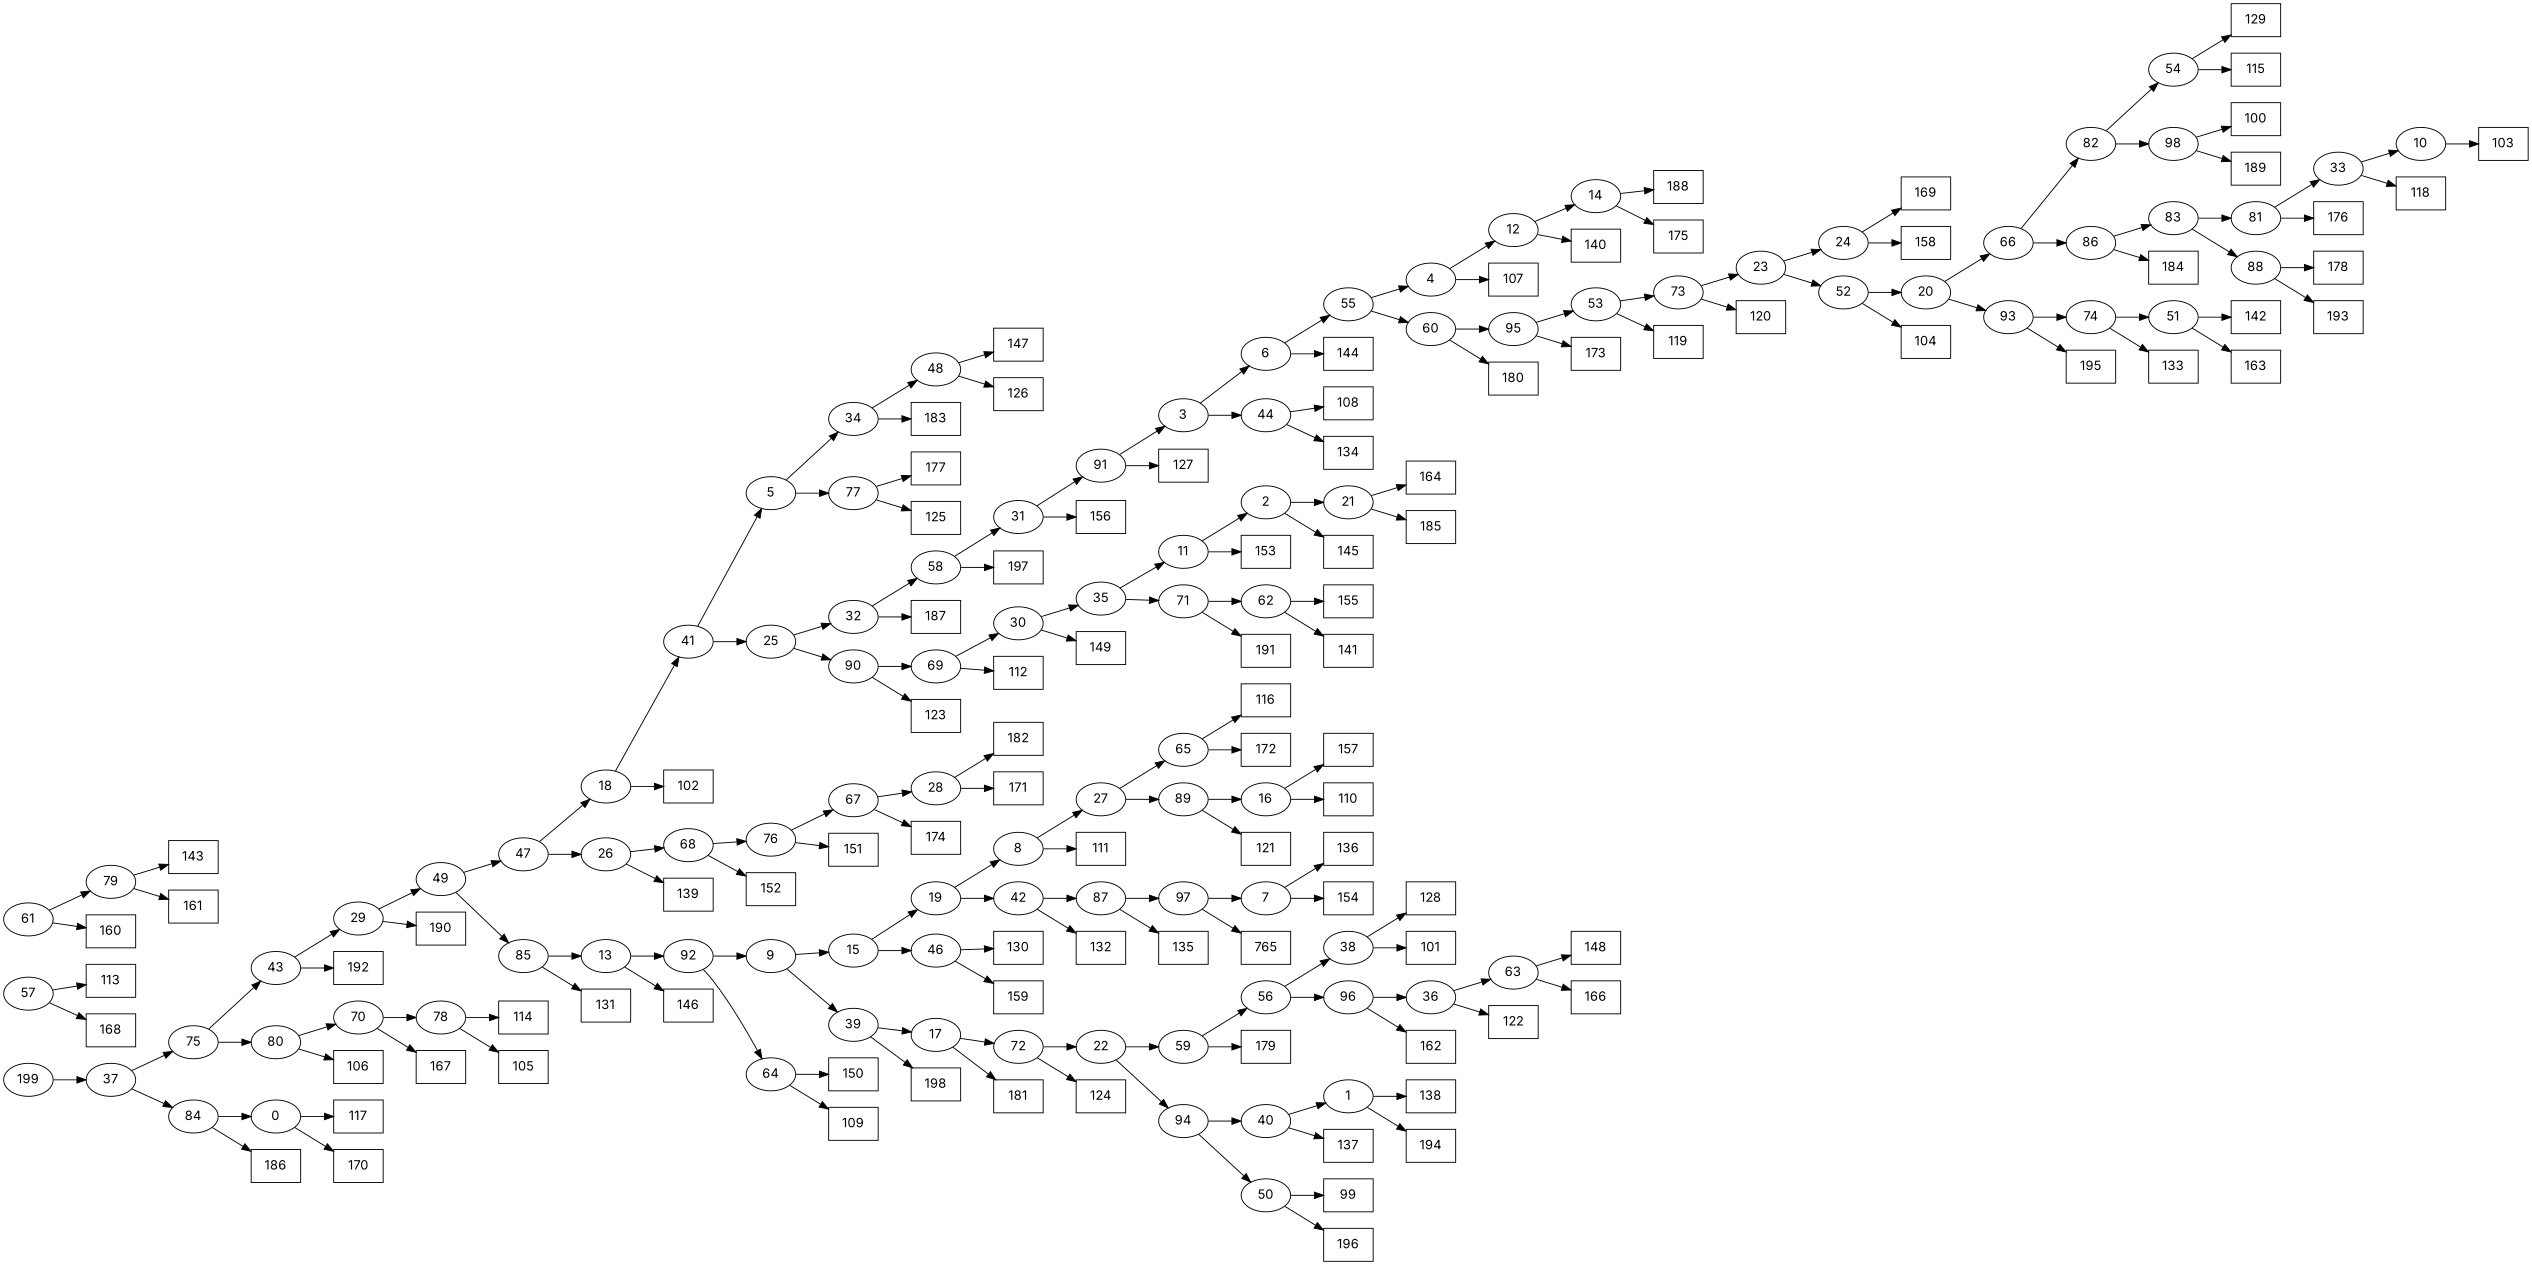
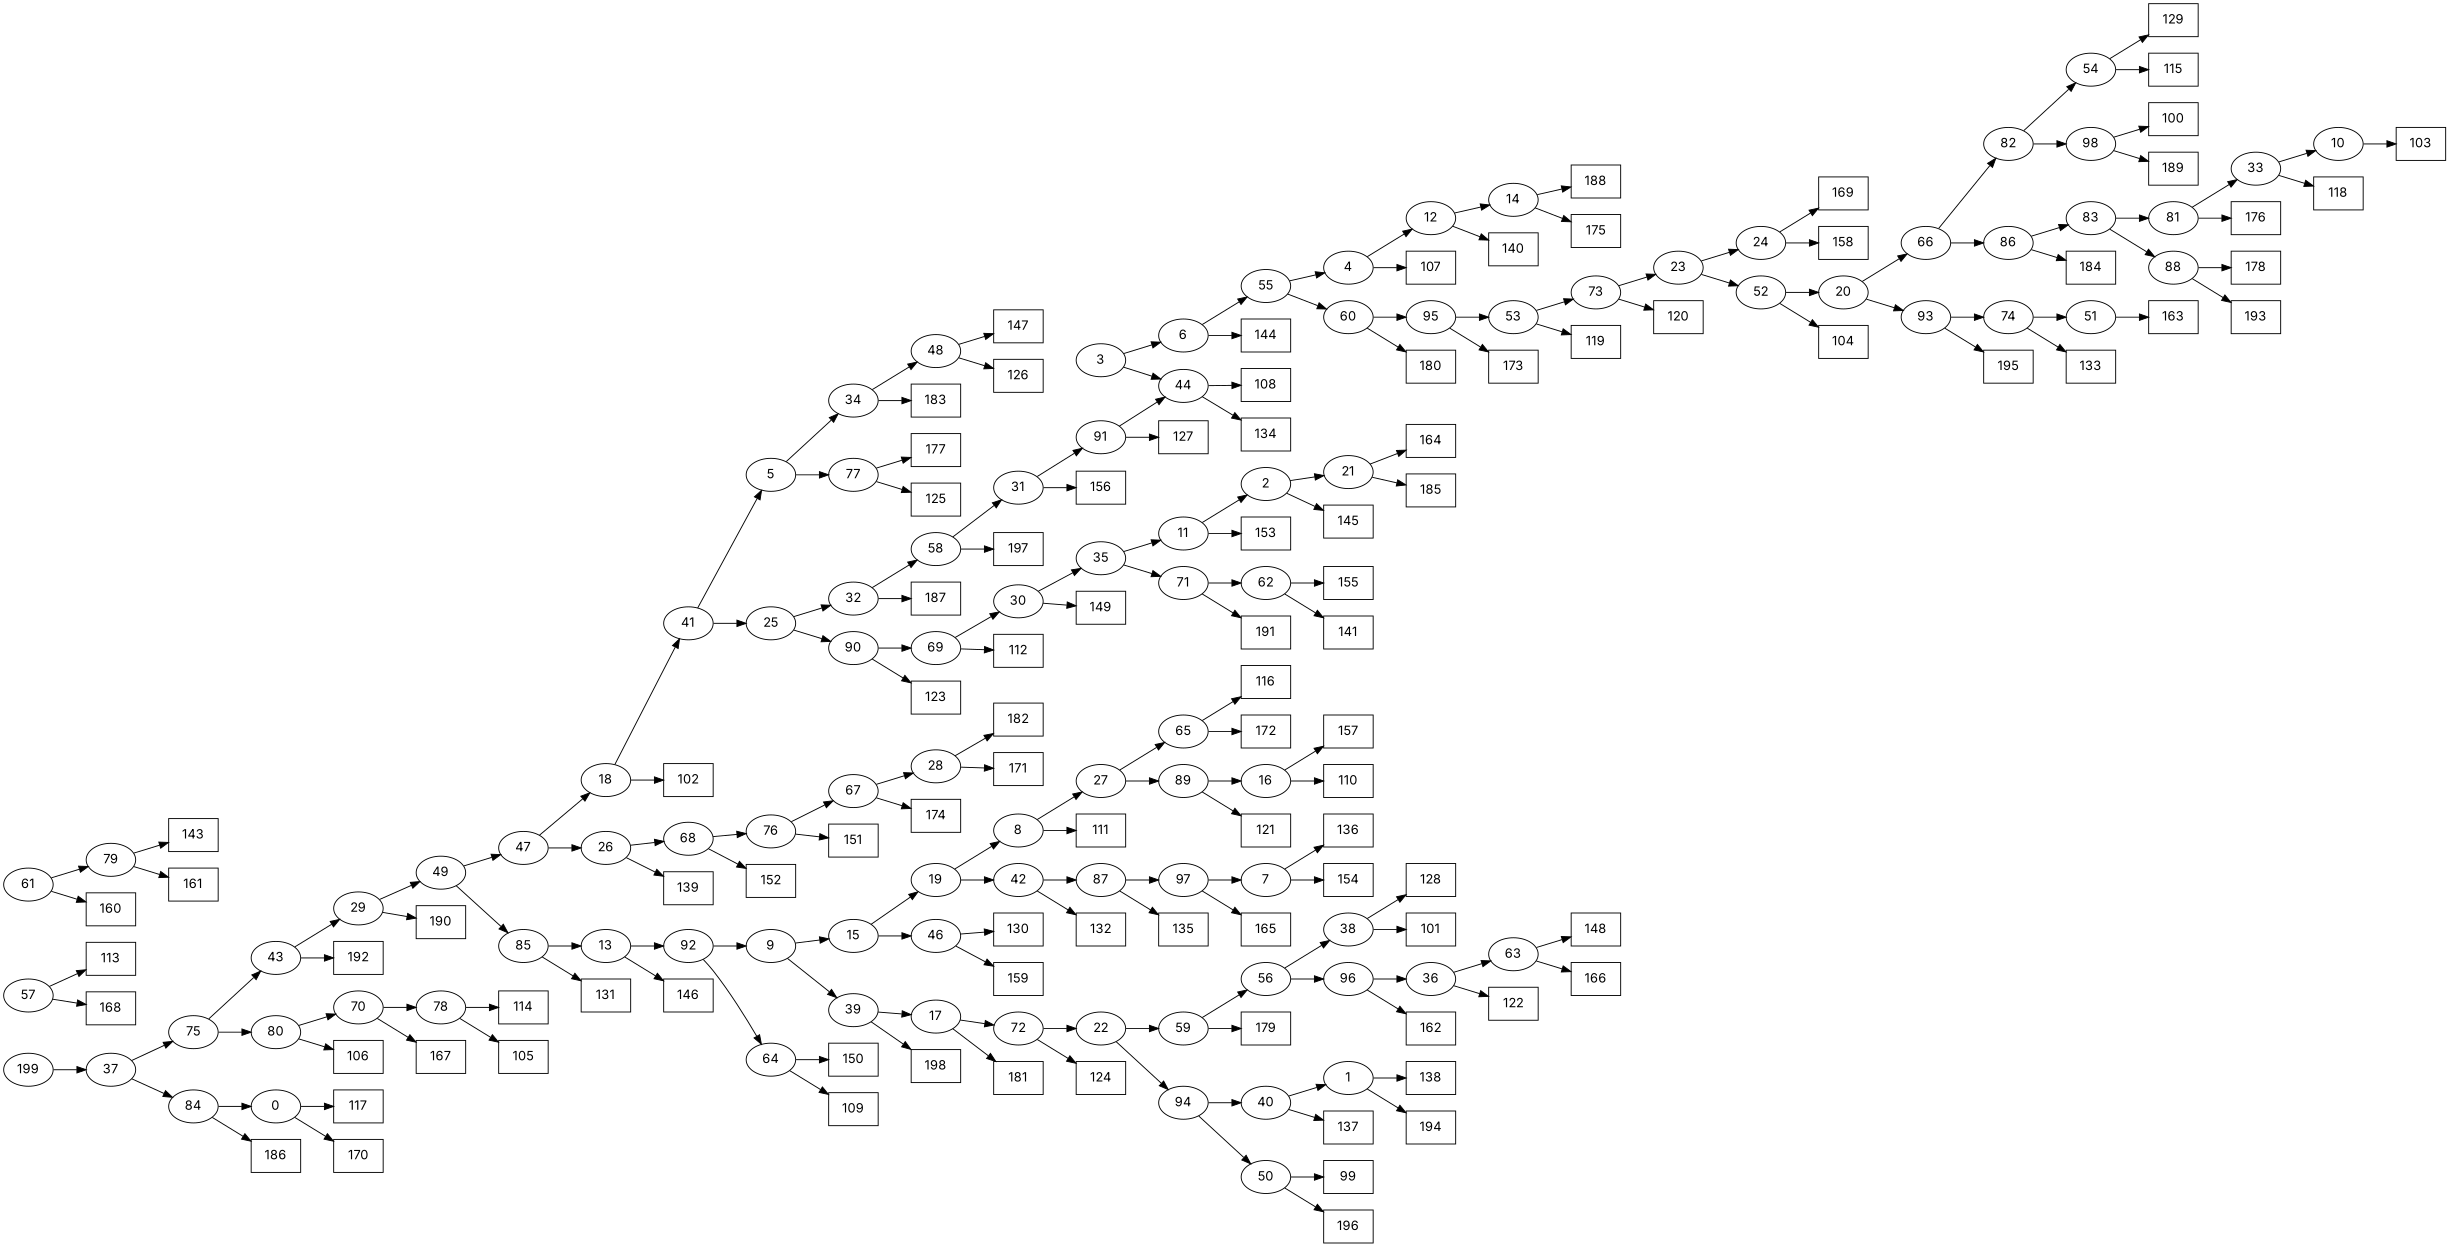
node "142": removed
edge "91" -> "3": now "91" -> "44"
node "765": label "765" -> "165"
